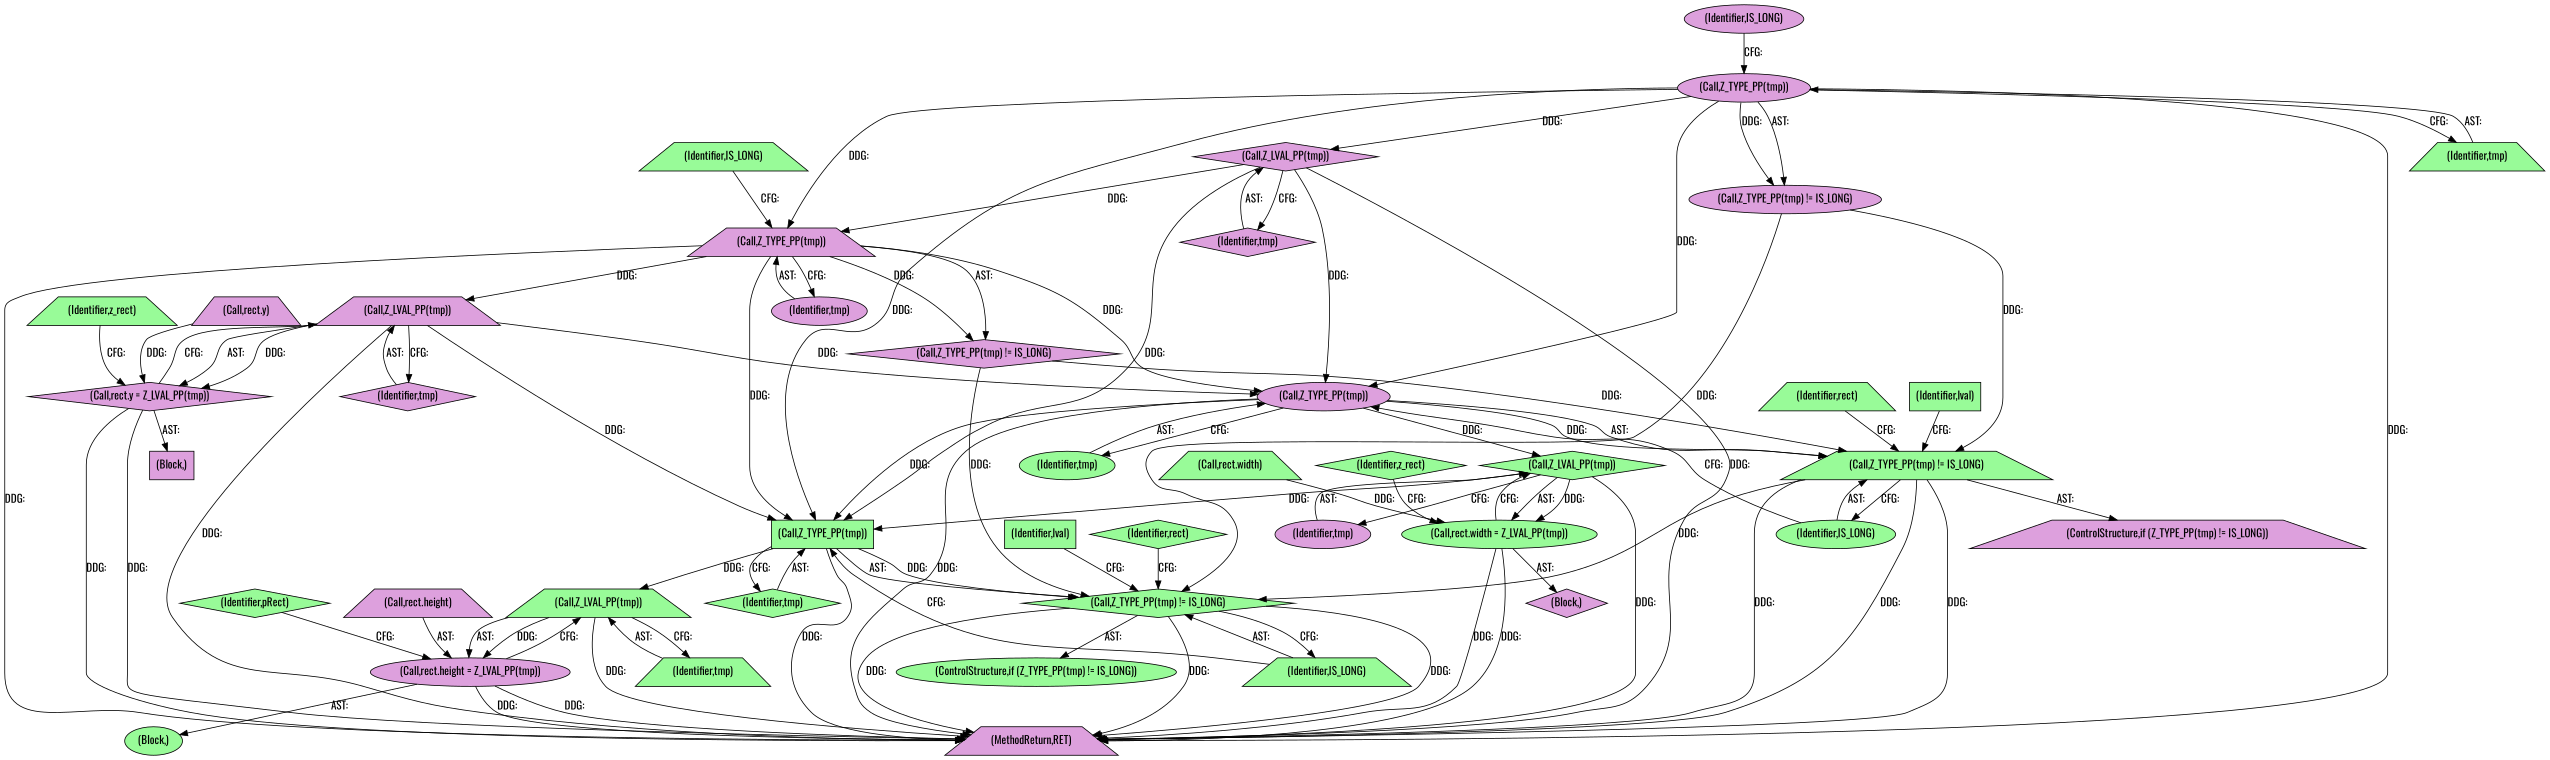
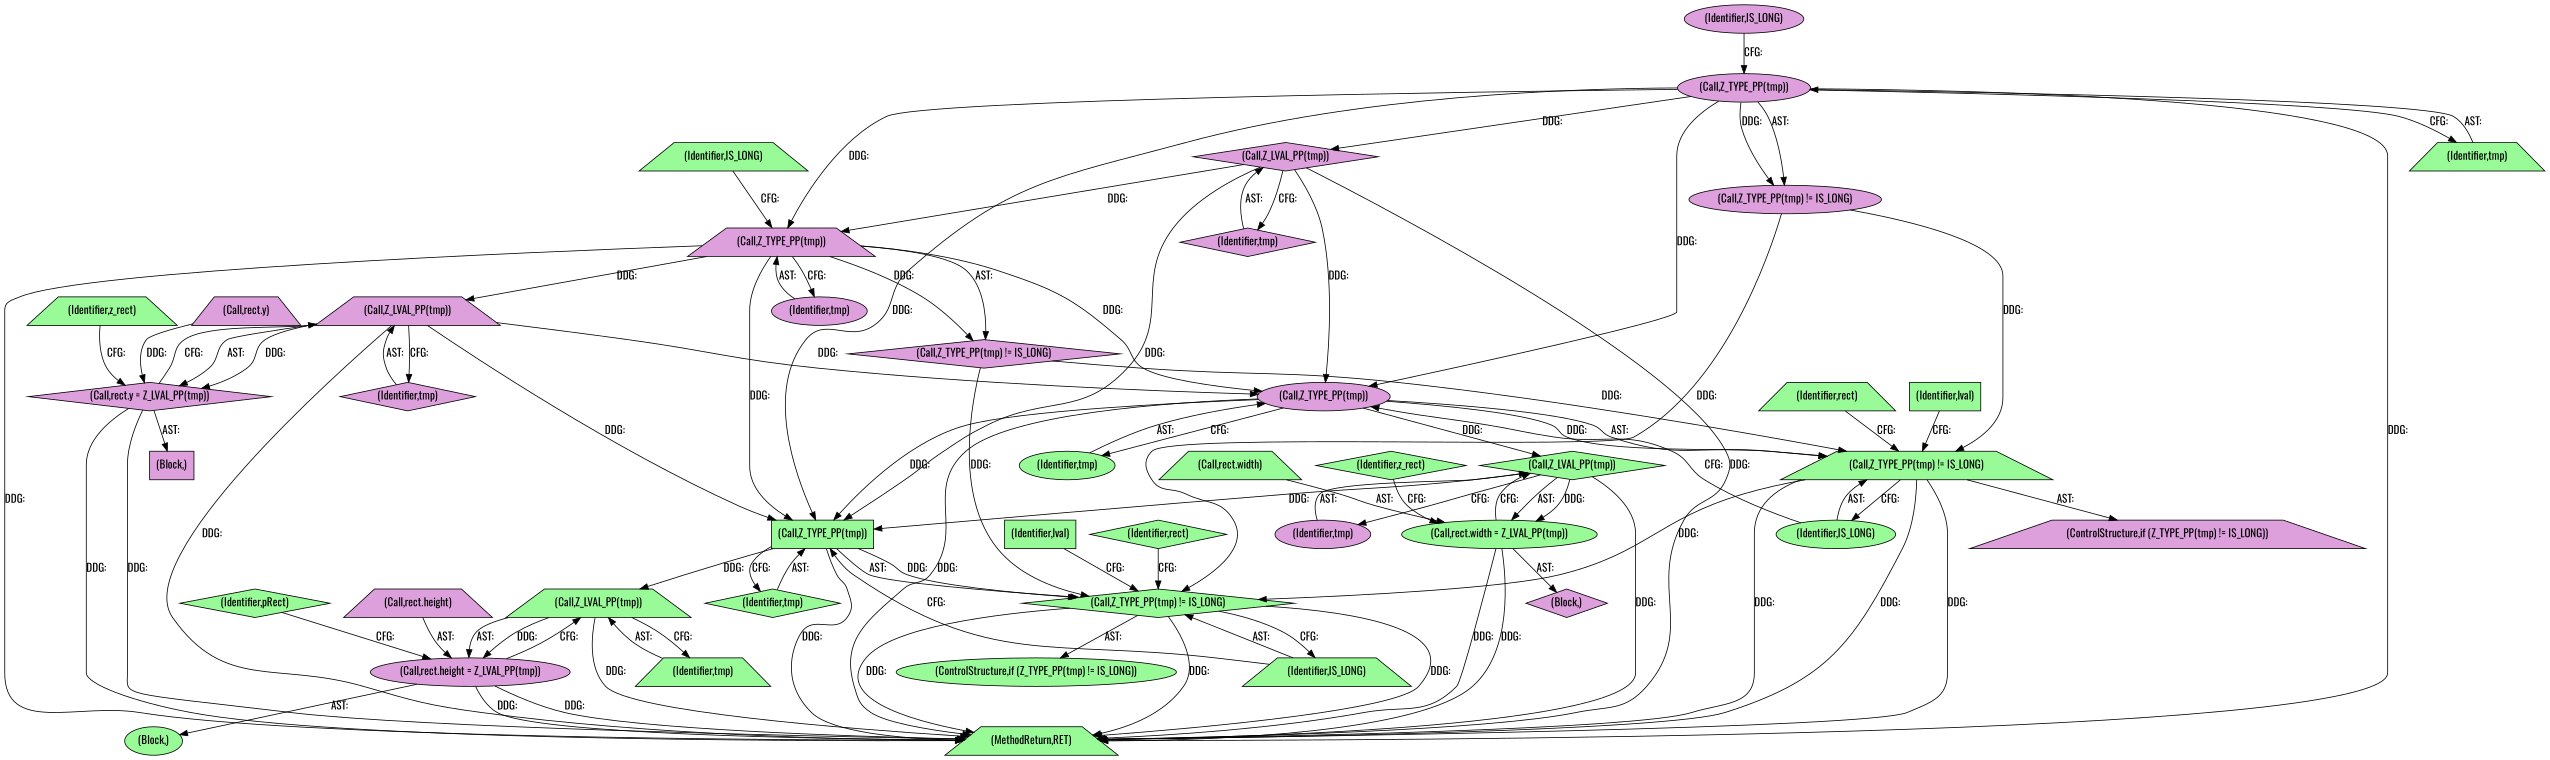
edge "(Call,rect.width)" -> "(Call,rect.width = Z_LVAL_PP(tmp))": label "DDG: " -> "AST: "
node "(MethodReturn,RET)": fillcolor plum -> palegreen
